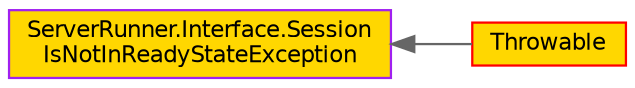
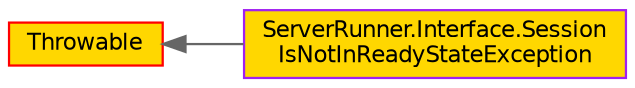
edge "Throwable" -> "ServerRunner.Interface.Session IsNotInReadyStateException": reversed
